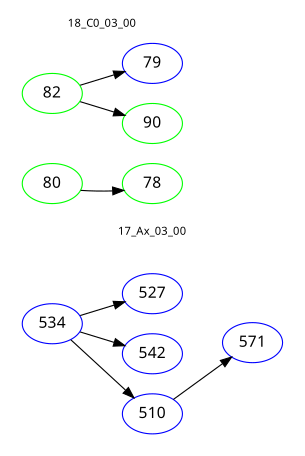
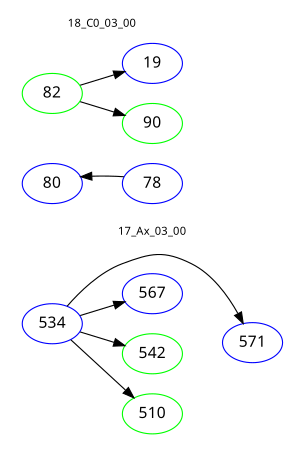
node "79": label "79" -> "19"
node "80": color green -> blue
node "78": color green -> blue
edge "80" -> "78": reversed
node "527": label "527" -> "567"
node "542": color blue -> green
edge "510" -> "571": now "534" -> "571"
node "510": color blue -> green
